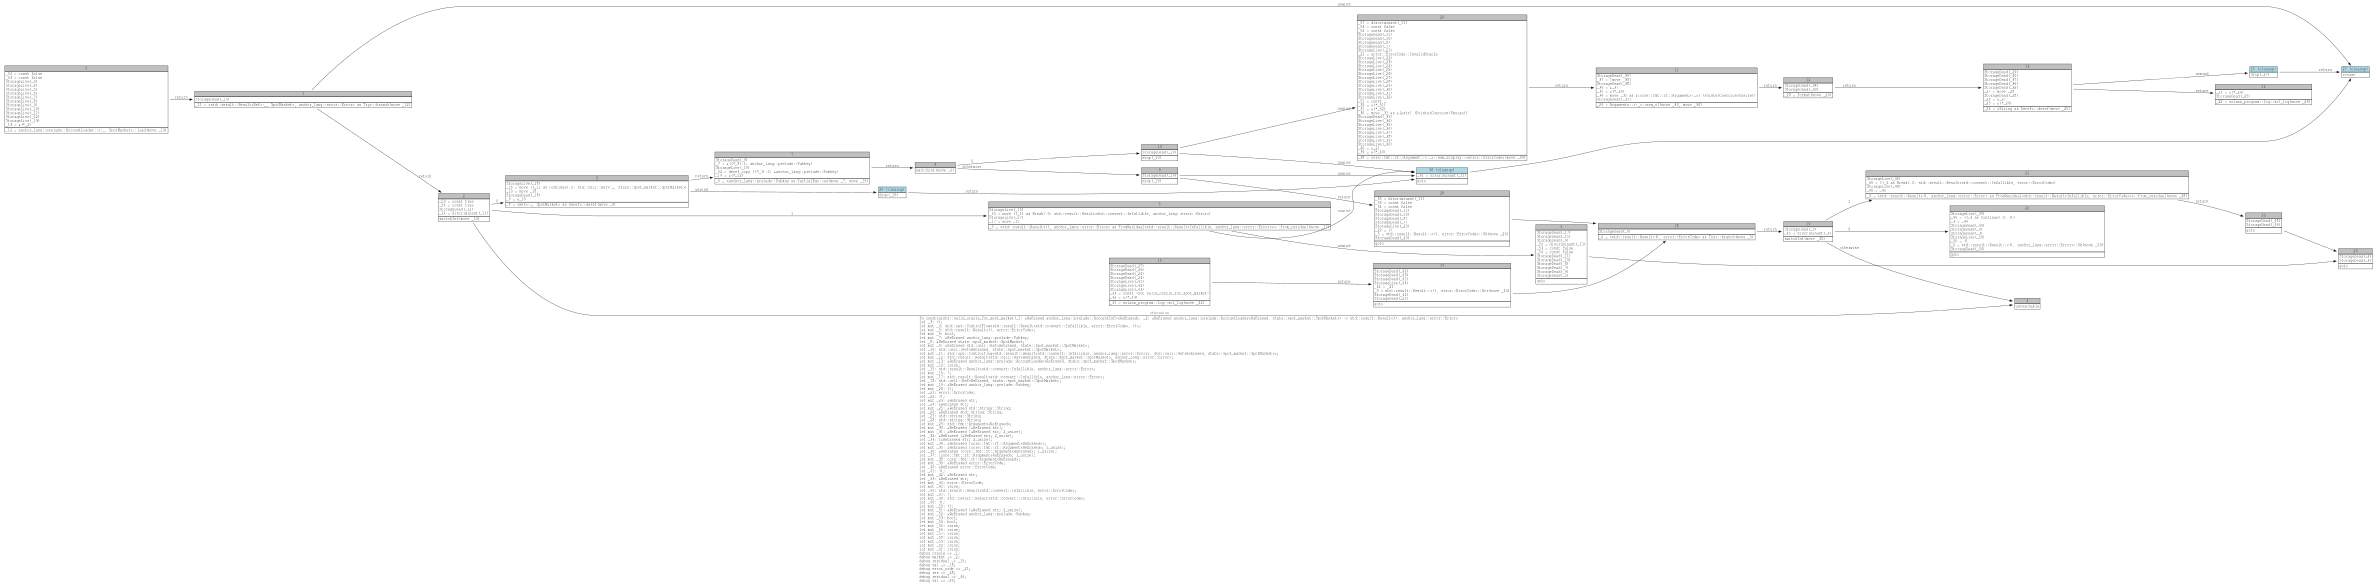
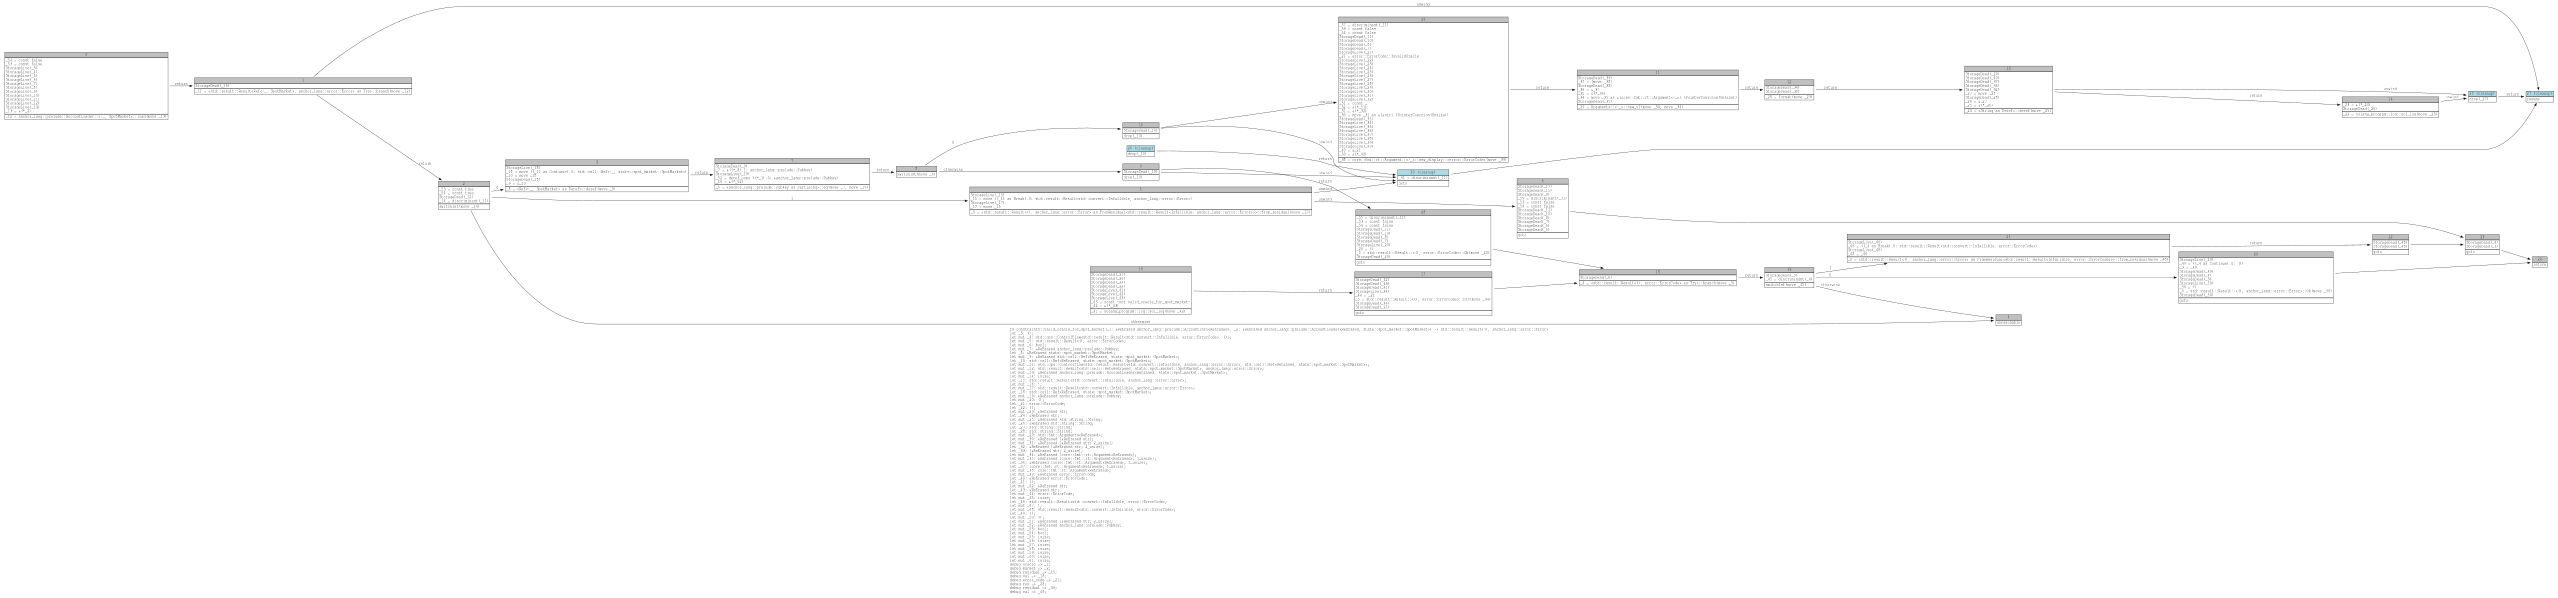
edge "14" -> "25 (cleanup)": added, label "unwind"
edge "3" -> "26 (cleanup)": removed, label "unwind"
node "24": added
